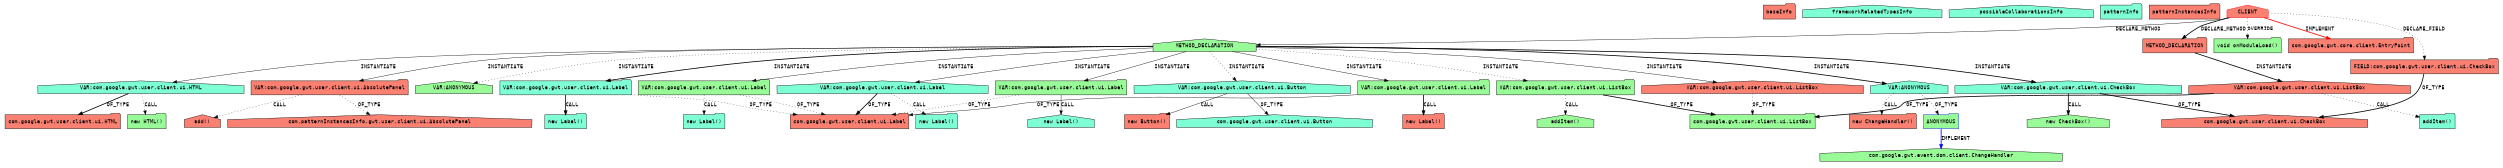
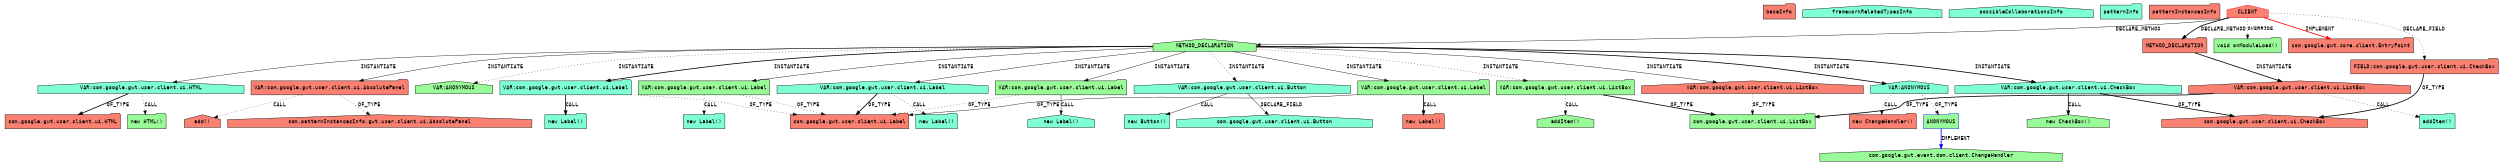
edge "VAR:com.google.gwt.user.client.ui.Button" -> "com.google.gwt.user.client.ui.Button": label "OF_TYPE" -> "DECLARE_FIELD"
node "new Button()": fillcolor salmon -> aquamarine
